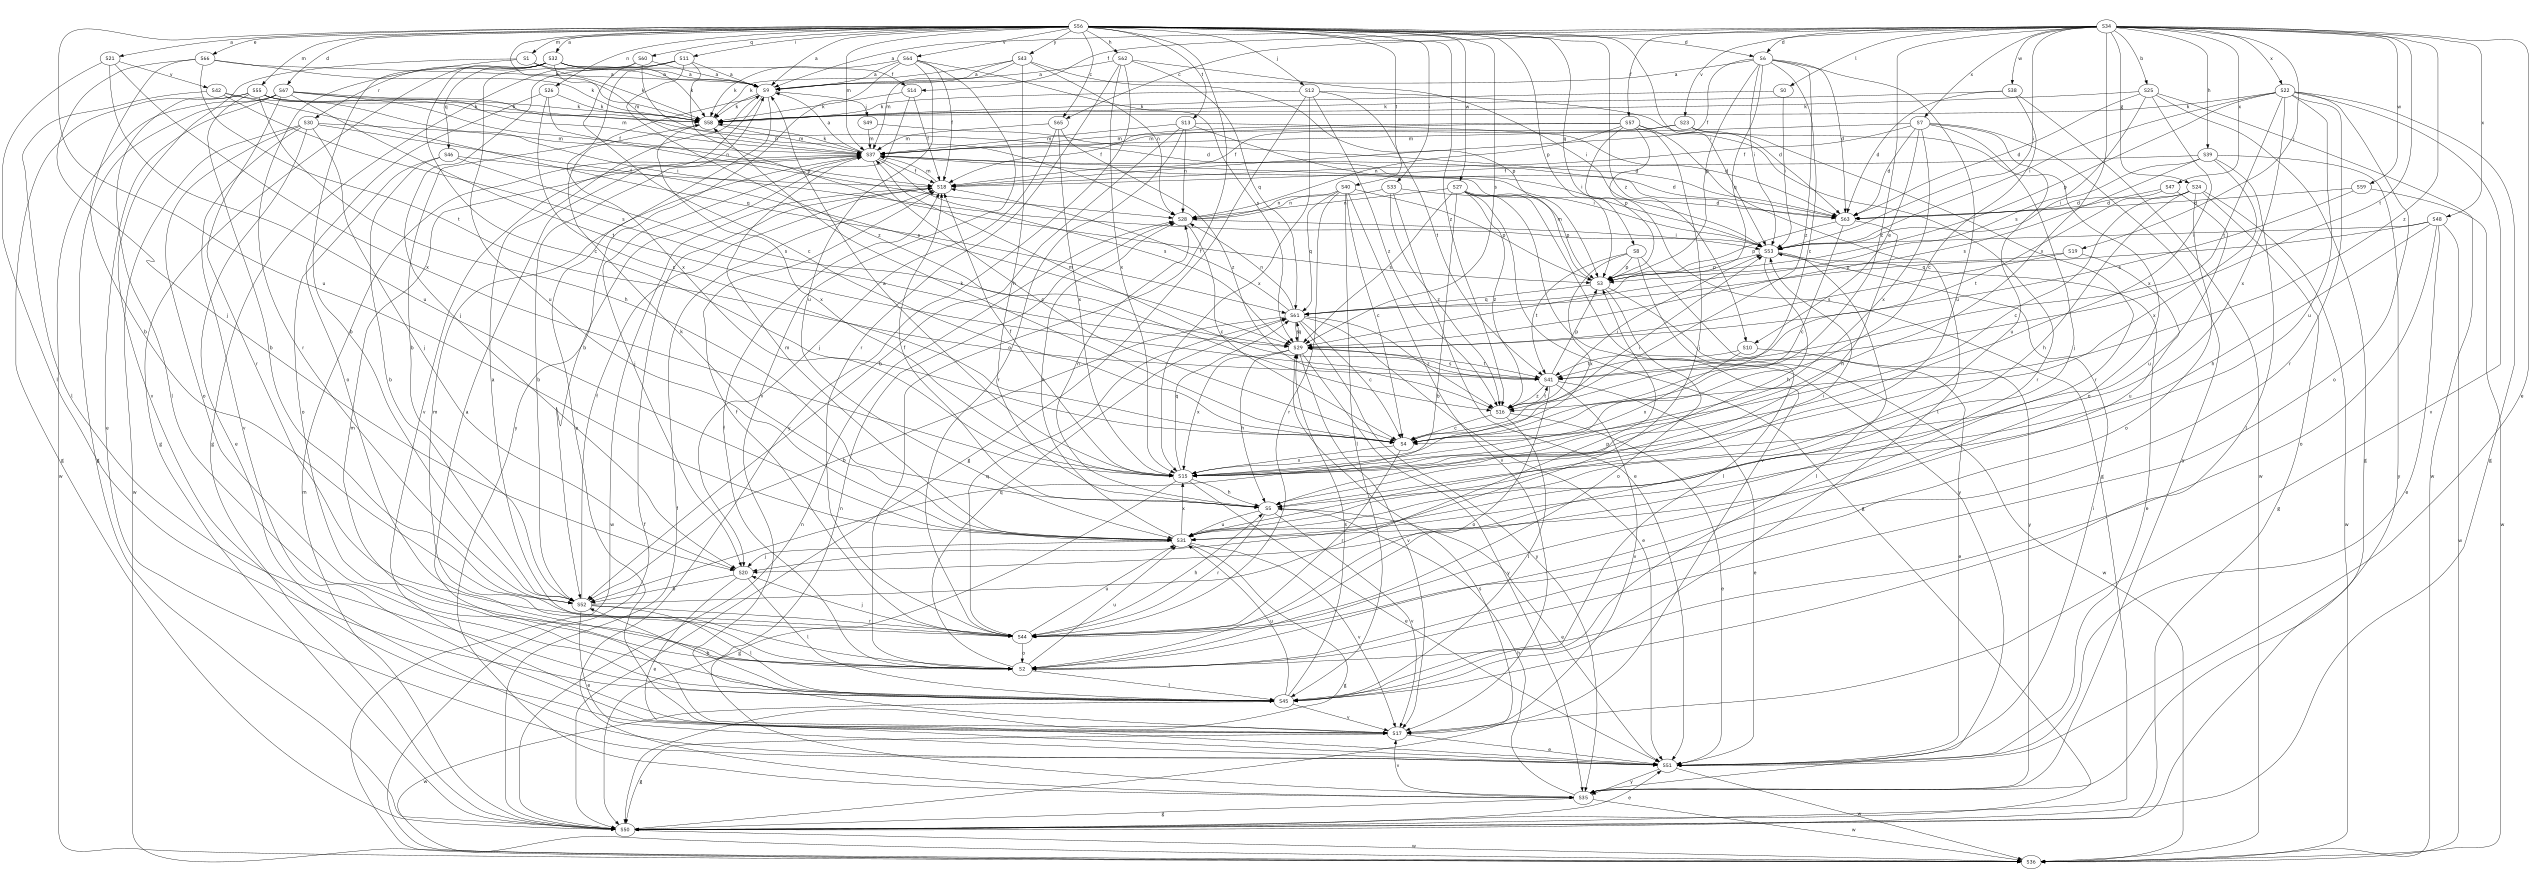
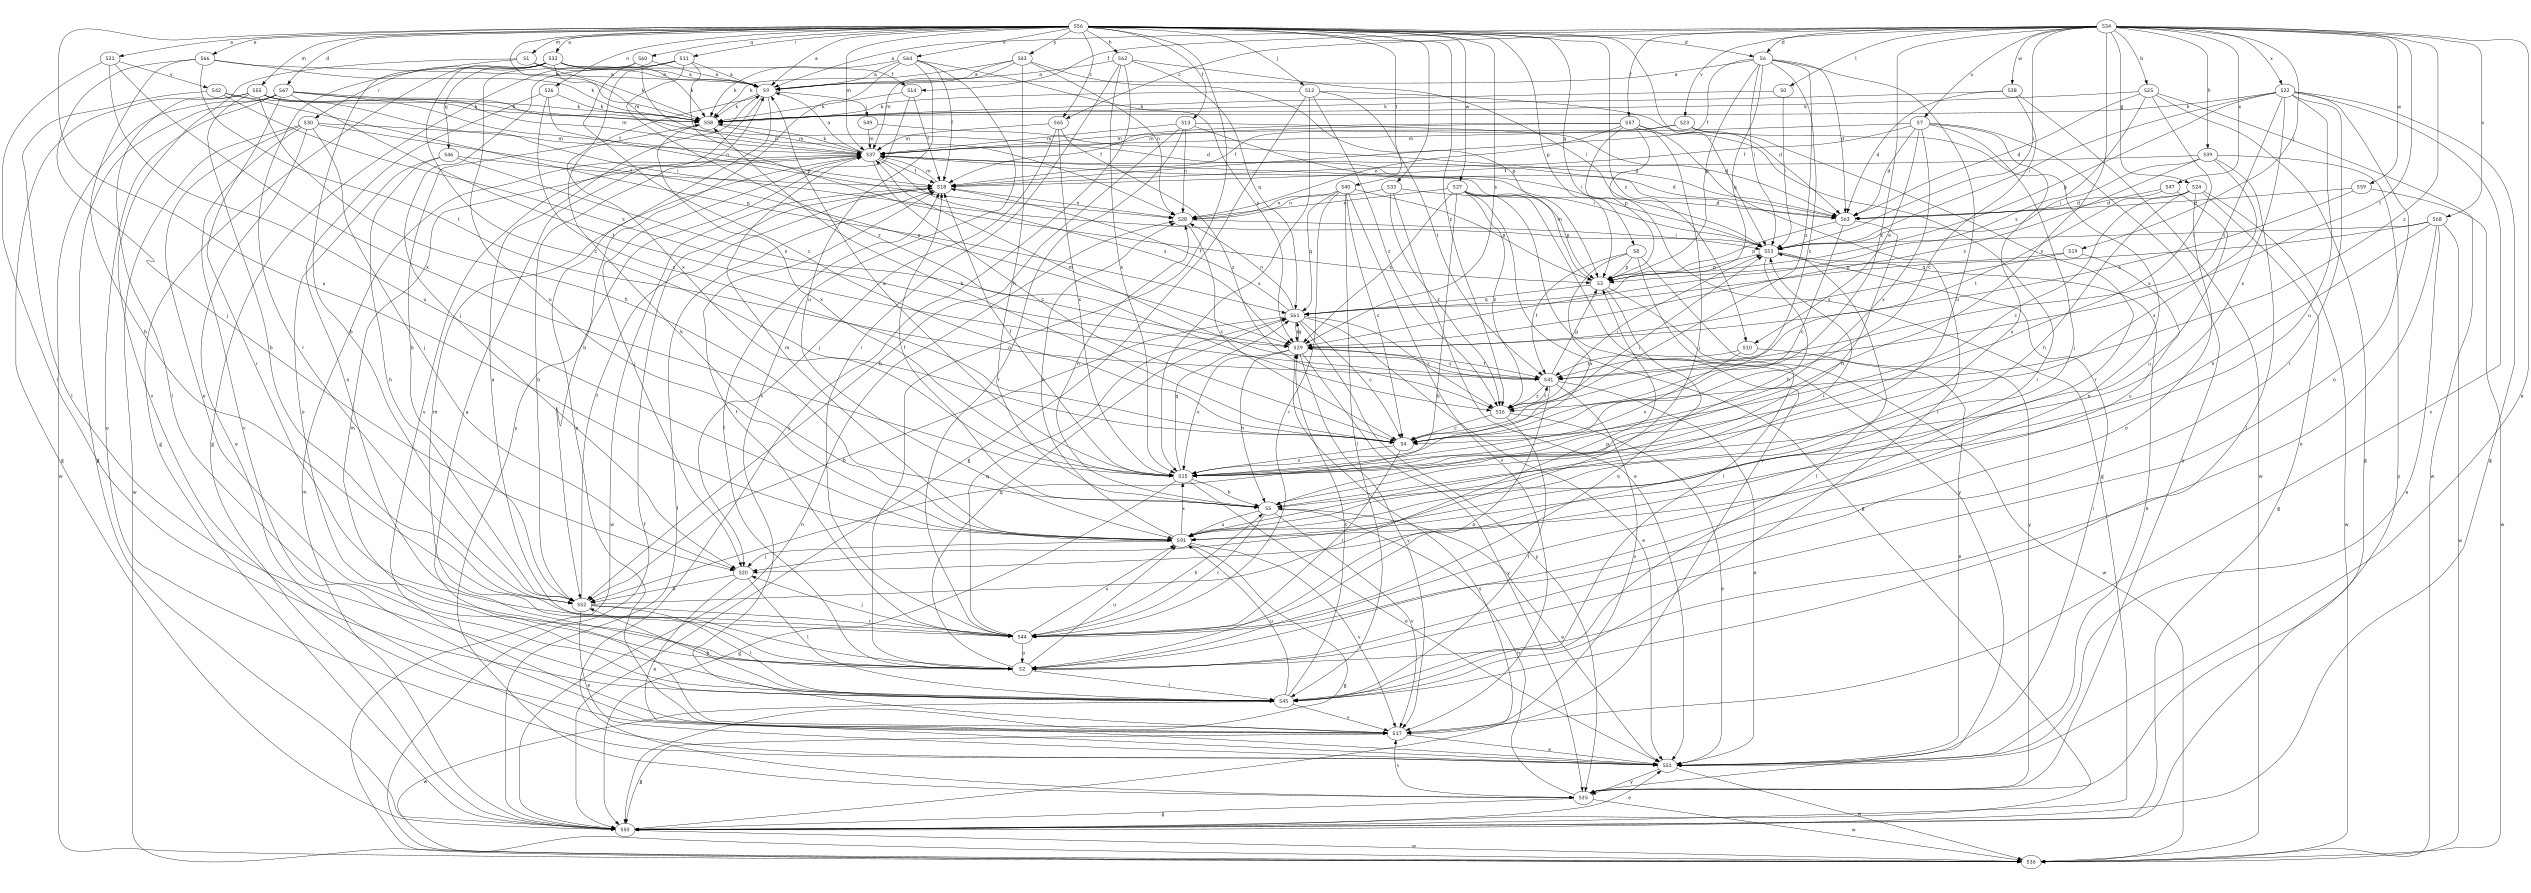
node "S48": label "S48" -> "S68"
node "S31": label "S31" -> "S91"
edge "S35" -> "S28": now "S18" -> "S28"
